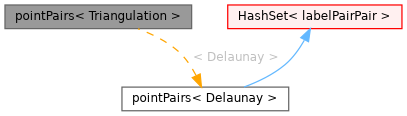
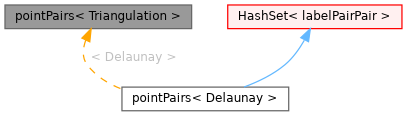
edge "pointPairs< Triangulation >" -> "pointPairs< Delaunay >": reversed
